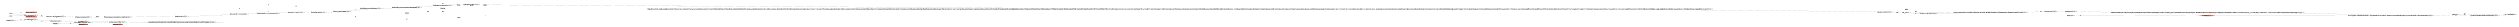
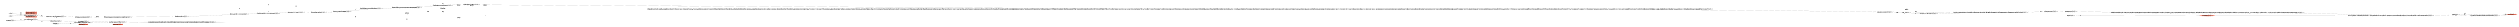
node "final QueryPlus<T> queryPlus@@@2@@@['1', '1', '0']": added
node "return retVal@@@236@@@['1', '1', '0']": fillcolor lightgray -> tomato
